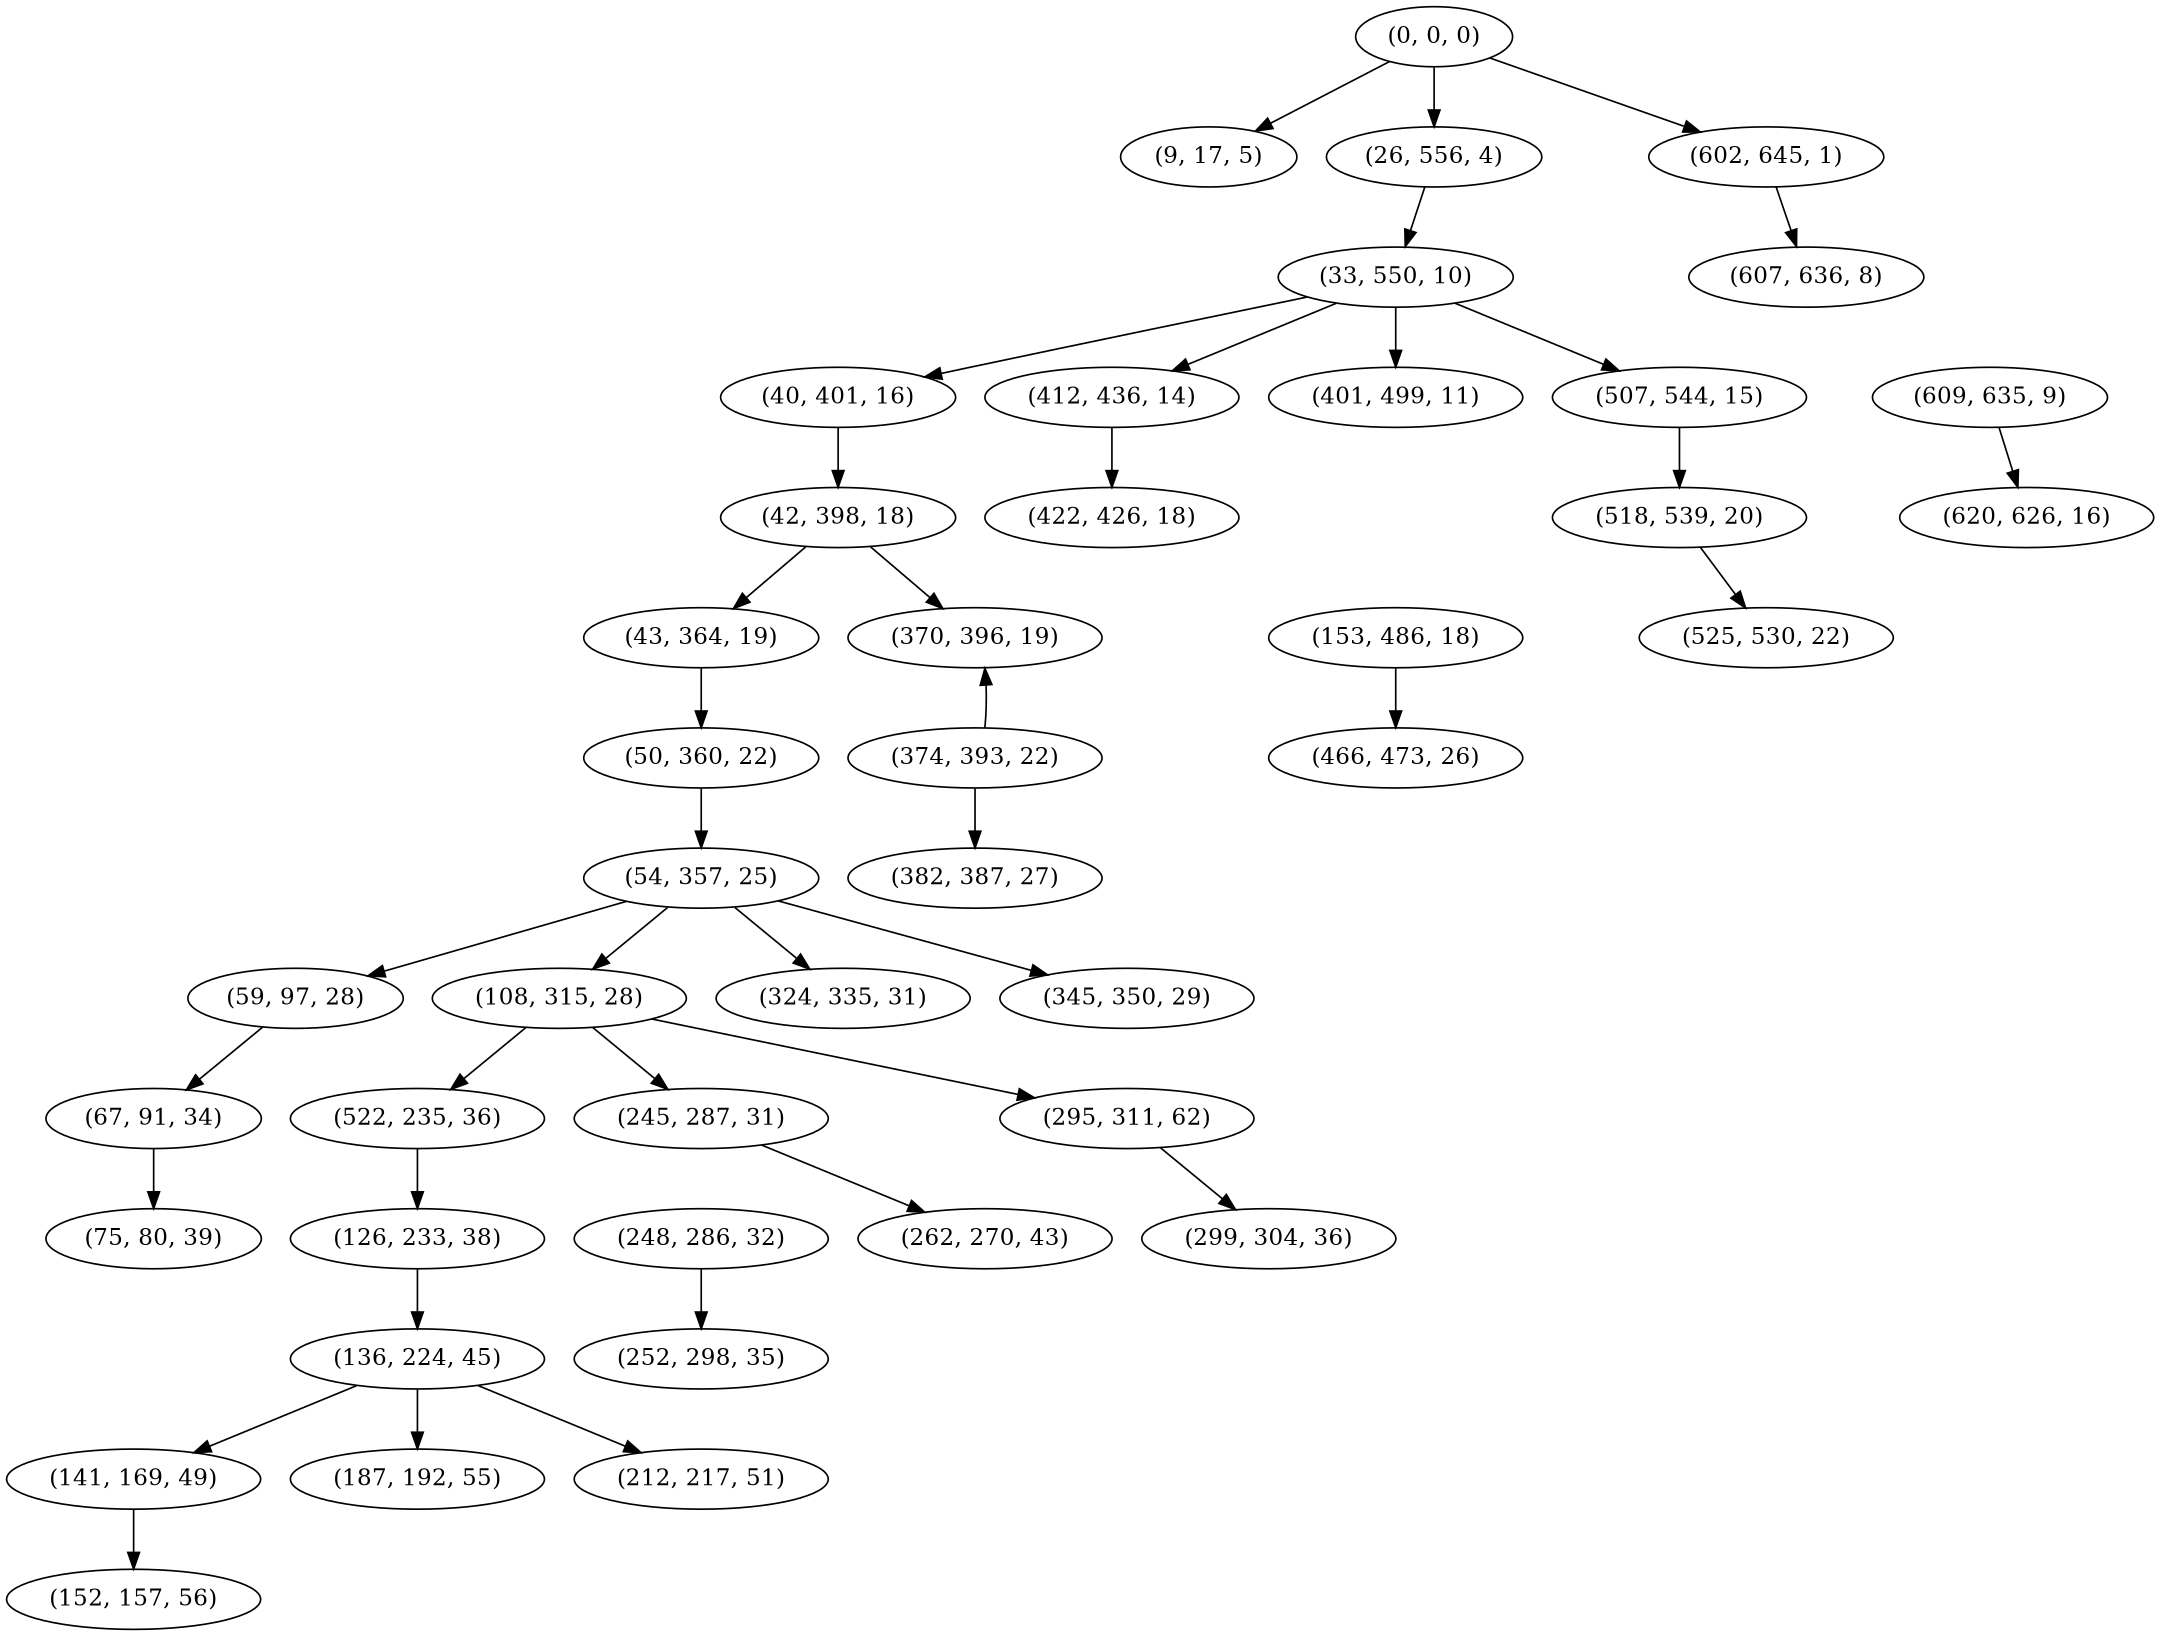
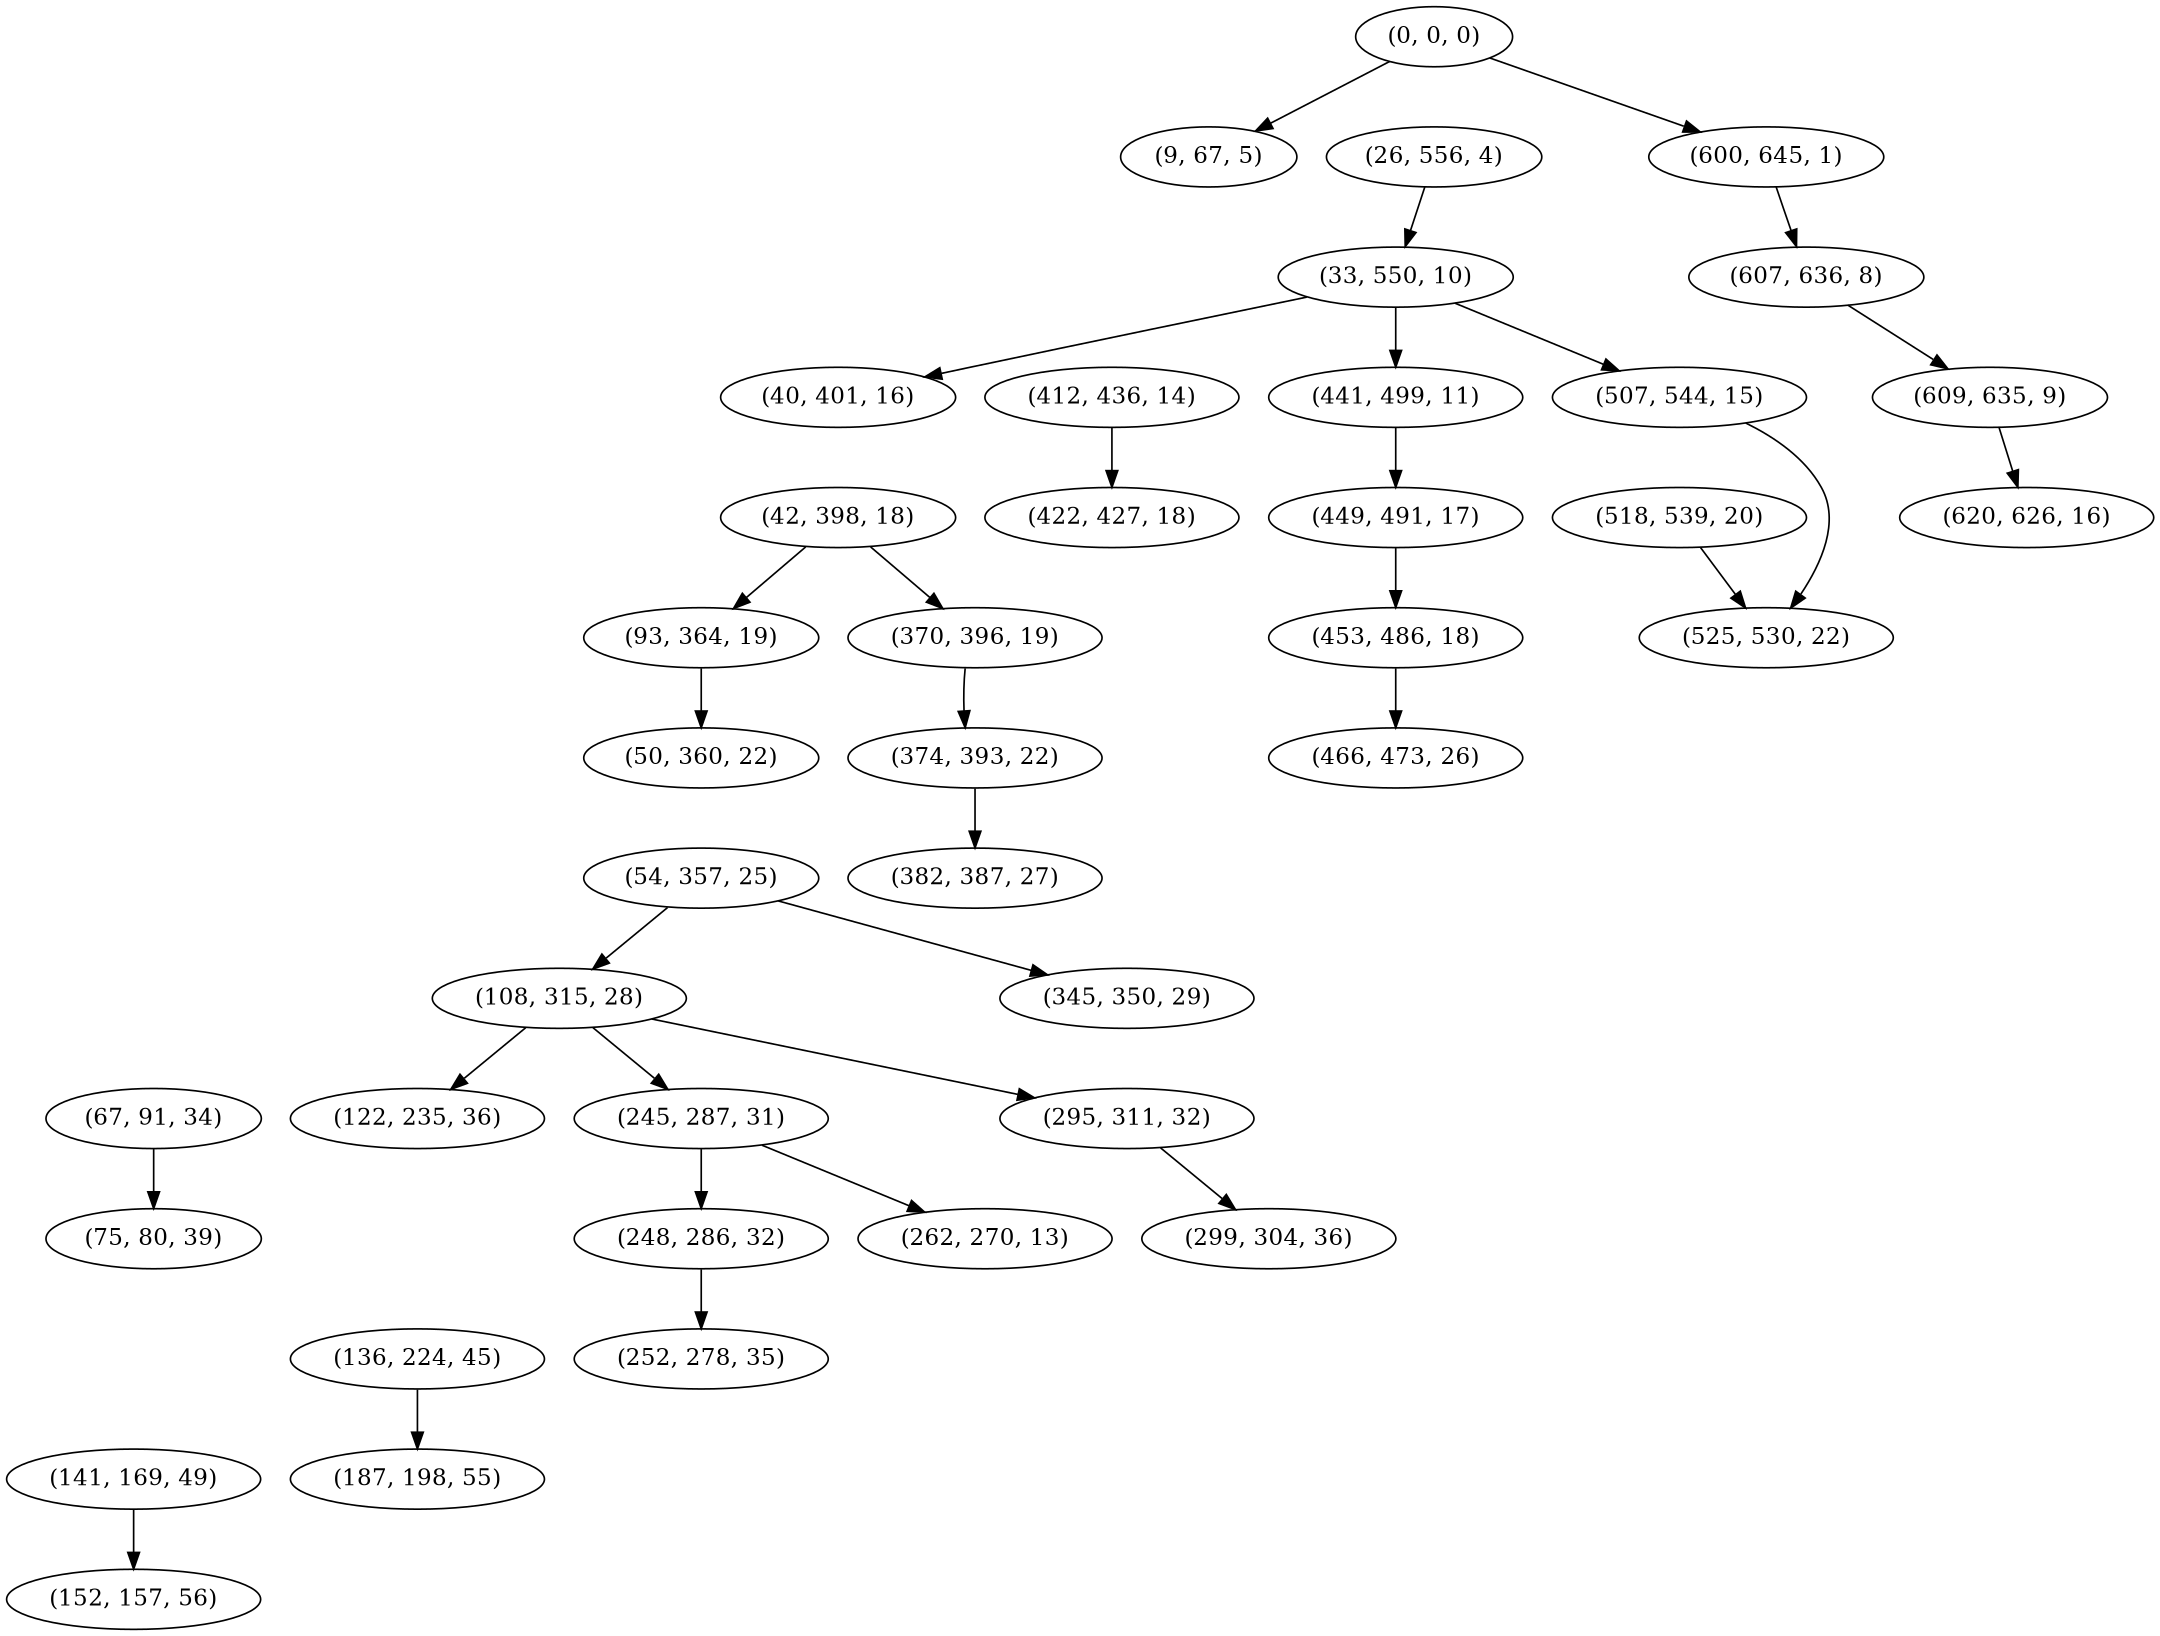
edge "(0, 0, 0)" -> "(26, 556, 4)": removed
node "(9, 17, 5)": label "(9, 17, 5)" -> "(9, 67, 5)"
node "(602, 645, 1)": label "(602, 645, 1)" -> "(600, 645, 1)"
edge "(607, 636, 8)" -> "(609, 635, 9)": added
edge "(33, 550, 10)" -> "(412, 436, 14)": removed
node "(401, 499, 11)": label "(401, 499, 11)" -> "(441, 499, 11)"
edge "(40, 401, 16)" -> "(42, 398, 18)": removed
edge "(507, 544, 15)" -> "(518, 539, 20)": now "(507, 544, 15)" -> "(525, 530, 22)"
node "(422, 426, 18)": label "(422, 426, 18)" -> "(422, 427, 18)"
node "(449, 491, 17)": added
node "(43, 364, 19)": label "(43, 364, 19)" -> "(93, 364, 19)"
node "(153, 486, 18)": label "(153, 486, 18)" -> "(453, 486, 18)"
edge "(374, 393, 22)" -> "(370, 396, 19)": reversed
edge "(50, 360, 22)" -> "(54, 357, 25)": removed
node "(59, 97, 28)": removed
node "(324, 335, 31)": removed
node "(522, 235, 36)": label "(522, 235, 36)" -> "(122, 235, 36)"
node "(295, 311, 62)": label "(295, 311, 62)" -> "(295, 311, 32)"
edge "(245, 287, 31)" -> "(248, 286, 32)": added
node "(126, 233, 38)": removed
node "(262, 270, 43)": label "(262, 270, 43)" -> "(262, 270, 13)"
node "(252, 298, 35)": label "(252, 298, 35)" -> "(252, 278, 35)"
edge "(136, 224, 45)" -> "(141, 169, 49)": removed
node "(187, 192, 55)": label "(187, 192, 55)" -> "(187, 198, 55)"
node "(212, 217, 51)": removed
